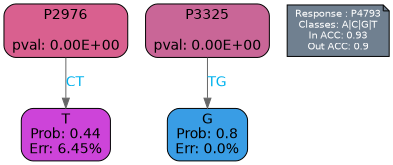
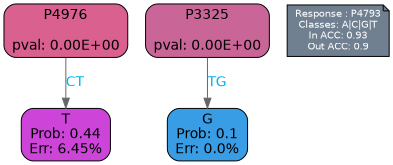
node "P2976 pval: 0.00E+00": label "P2976 pval: 0.00E+00" -> "P4976 pval: 0.00E+00"
node "G Prob: 0.8 Err: 0.0%": label "G Prob: 0.8 Err: 0.0%" -> "G Prob: 0.1 Err: 0.0%"
